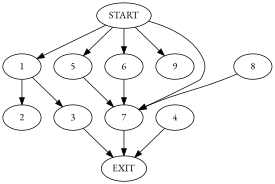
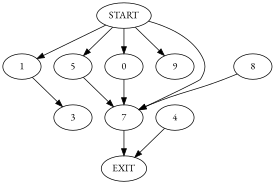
node "6": label "6" -> "0"
node "2": removed
edge "3" -> "EXIT": removed
